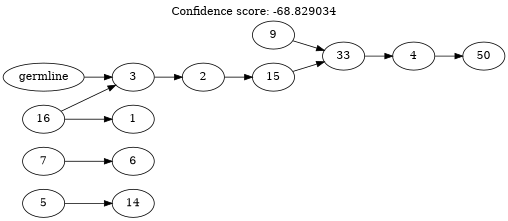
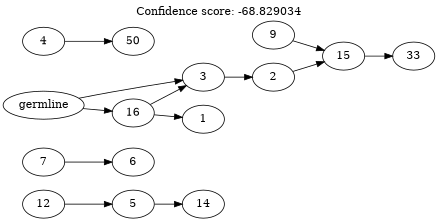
edge "9" -> "33": now "9" -> "15"
edge "33" -> "4": removed
edge "germline" -> "16": added
node "12": added
